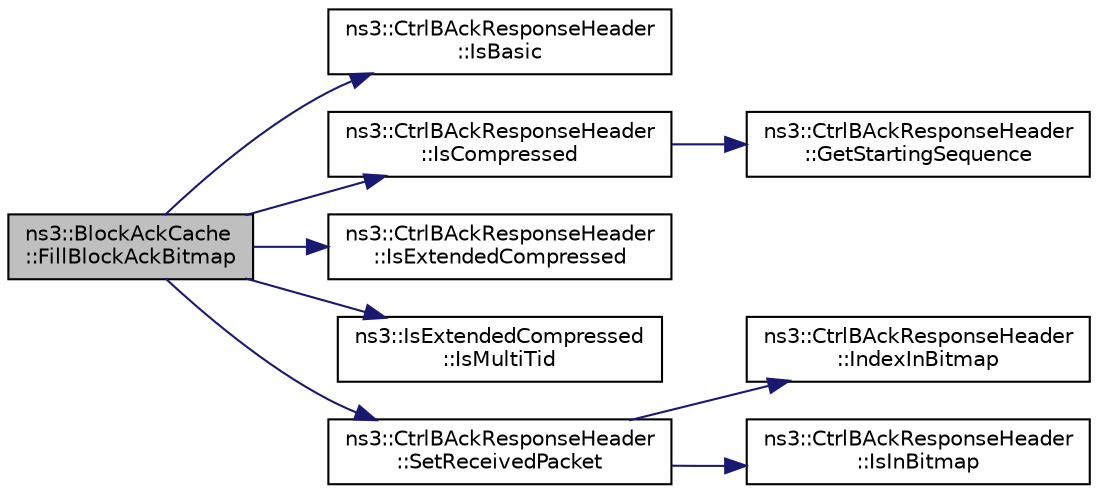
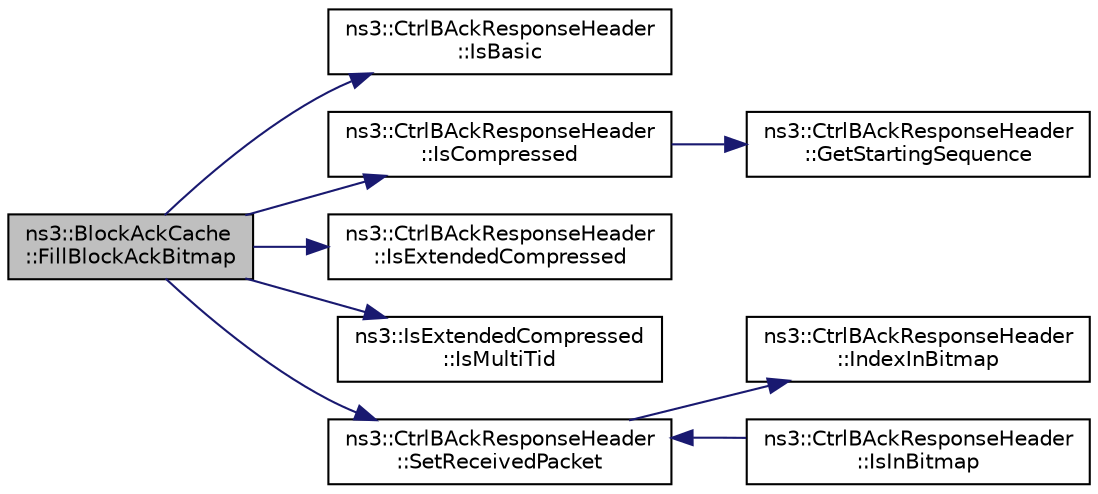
edge "ns3::CtrlBAckResponseHeader ::SetReceivedPacket" -> "ns3::CtrlBAckResponseHeader ::IsInBitmap": reversed
